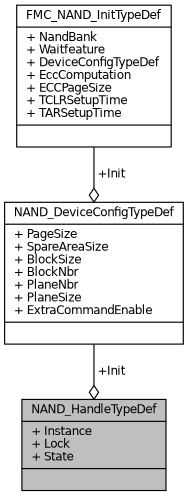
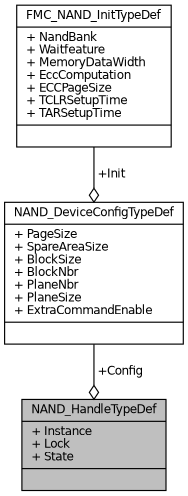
node "FMC_NAND_InitTypeDef": text "+ DeviceConfigTypeDef" -> "+ MemoryDataWidth"
edge "NAND_DeviceConfigTypeDef" -> "NAND_HandleTypeDef": label " +Init" -> " +Config"
